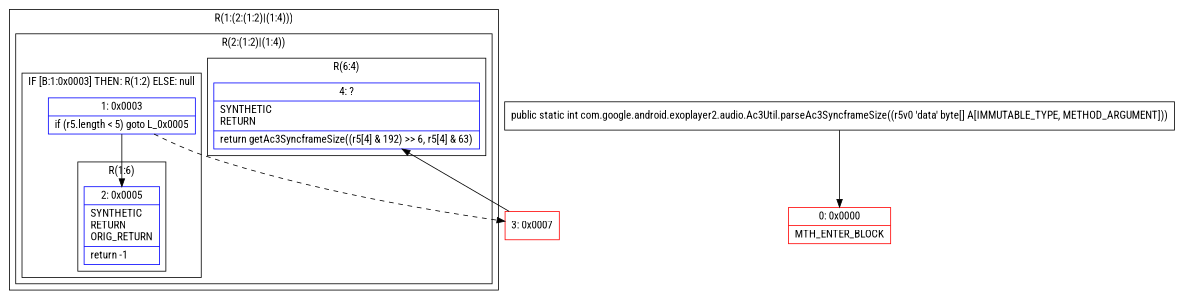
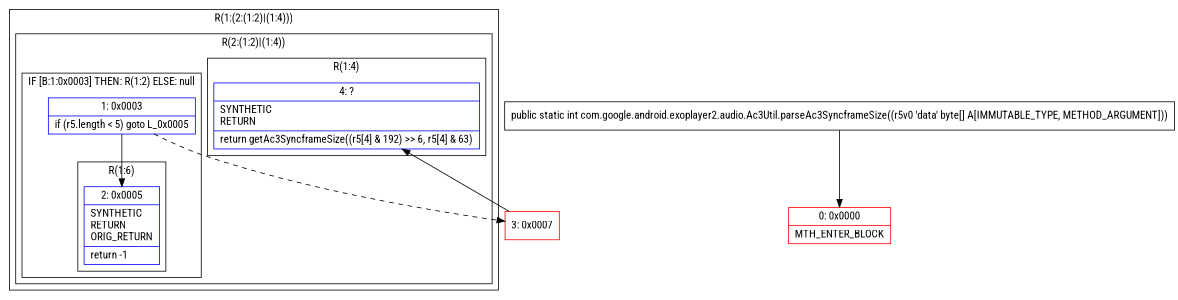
cluster "R(6:4)": label "R(6:4)" -> "R(1:4)"
